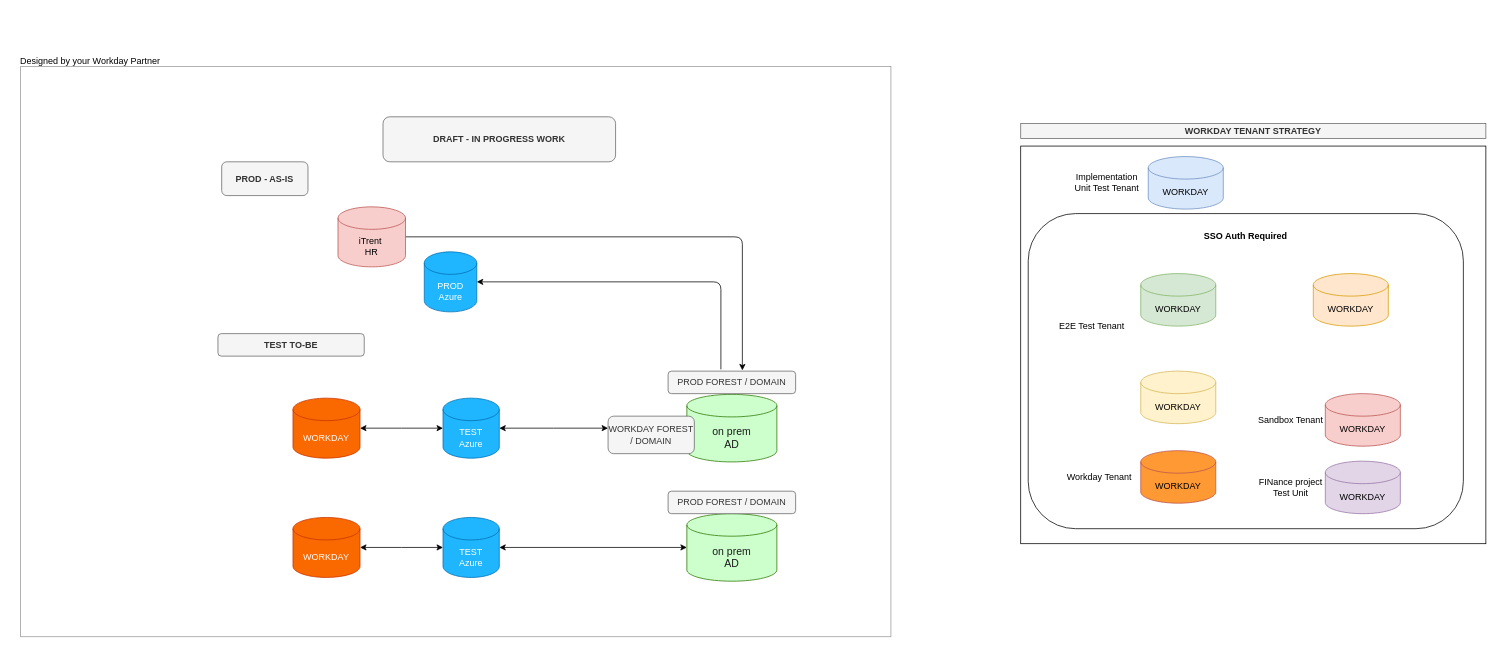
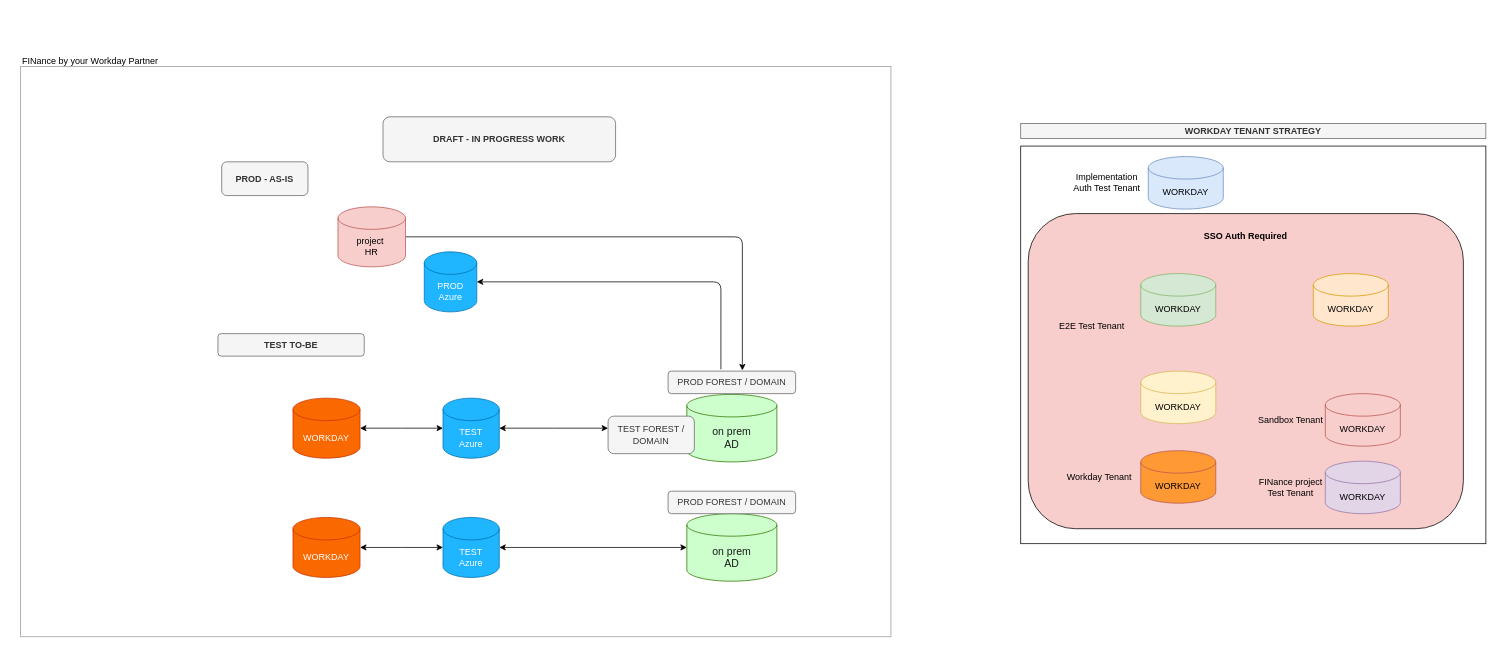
node "Designed by your Workday Partner": label "Designed by your Workday Partner" -> "FINance by your Workday Partner"
node "Implementation Unit Test Tenant": label "Implementation Unit Test Tenant" -> "Implementation Auth Test Tenant"
node "iTrent HR": label "iTrent HR" -> "project HR"
node "SSO Auth Required": fillcolor #ffffff -> #f8cecc
node "WORKDAY FOREST / DOMAIN": label "WORKDAY FOREST / DOMAIN" -> "TEST FOREST / DOMAIN"
node "FINance project Test Unit": label "FINance project Test Unit" -> "FINance project Test Tenant"
